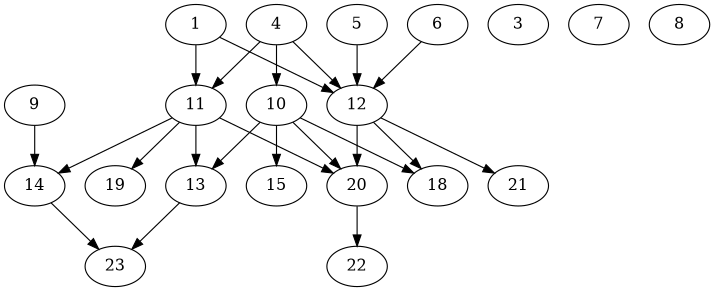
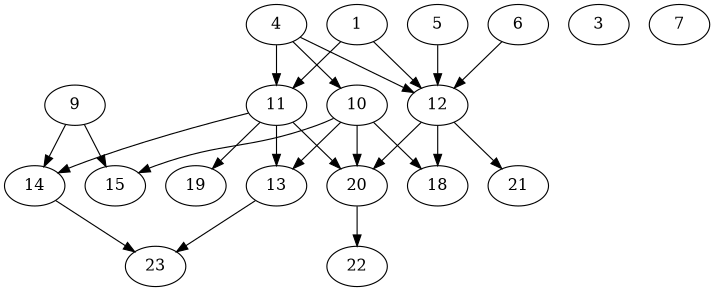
node "8": removed
edge "9" -> "15": added
